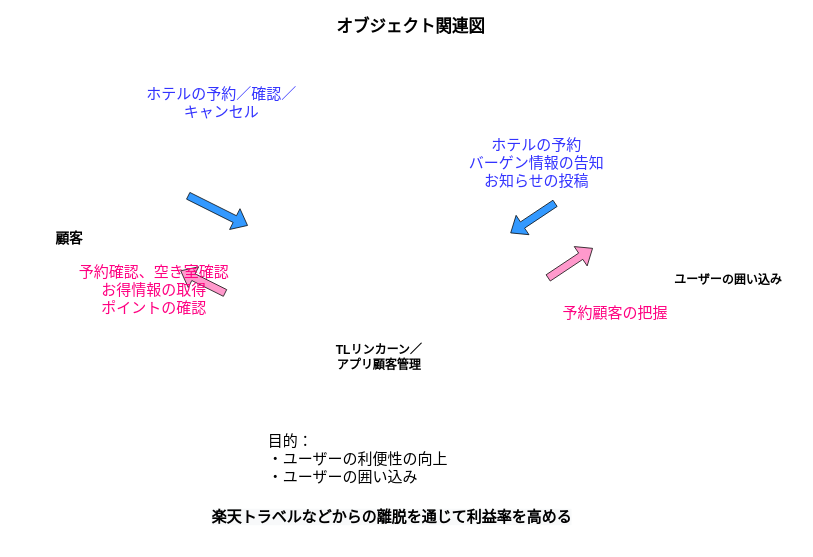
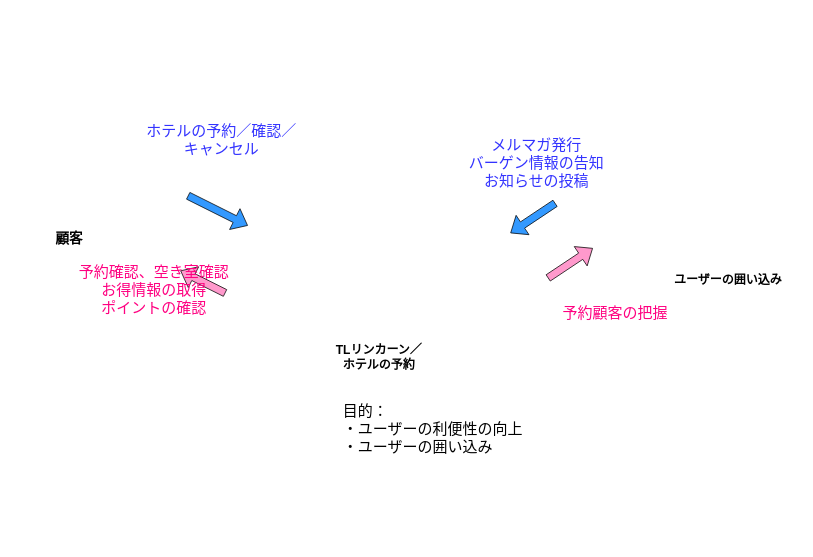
node "オブジェクト関連図": removed
node "ホテルの予約／確認／キャンセル": moved (222, 102) -> (222, 139)
node "ホテルの予約 バーゲン情報の告知 お知らせの投稿": label "ホテルの予約 バーゲン情報の告知 お知らせの投稿" -> "メルマガ発行 バーゲン情報の告知 お知らせの投稿"
node "TLリンカーン／ アプリ顧客管理": label "TLリンカーン／ アプリ顧客管理" -> "TLリンカーン／ ホテルの予約"
node "目的：・ユーザーの利便性の向上 ・ユーザーの囲い込み": moved (379, 458) -> (454, 428)
node "楽天トラベルなどからの離脱を通じて利益率を高める": removed
